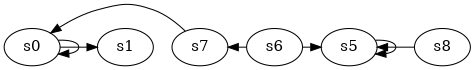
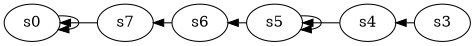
node "s3": added
node "s1": removed
edge "s6" -> "s5": reversed
node "s8": label "s8" -> "s4"
